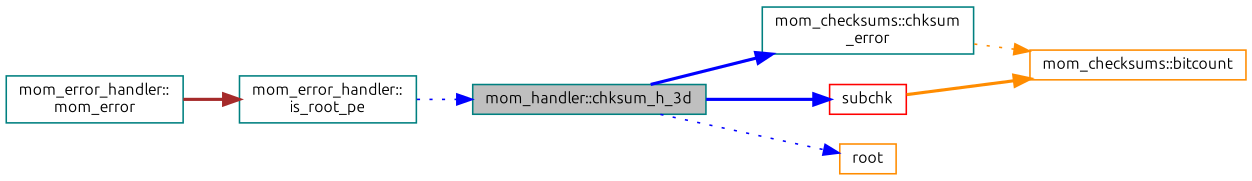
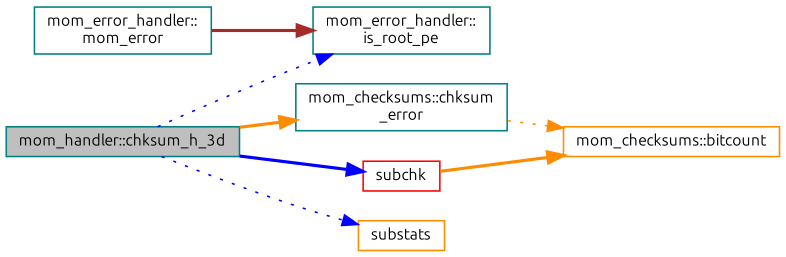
edge "mom_handler::chksum_h_3d" -> "mom_checksums::chksum _error": color blue -> darkorange
edge "mom_error_handler:: is_root_pe" -> "mom_handler::chksum_h_3d": reversed
node "root": label "root" -> "substats"
